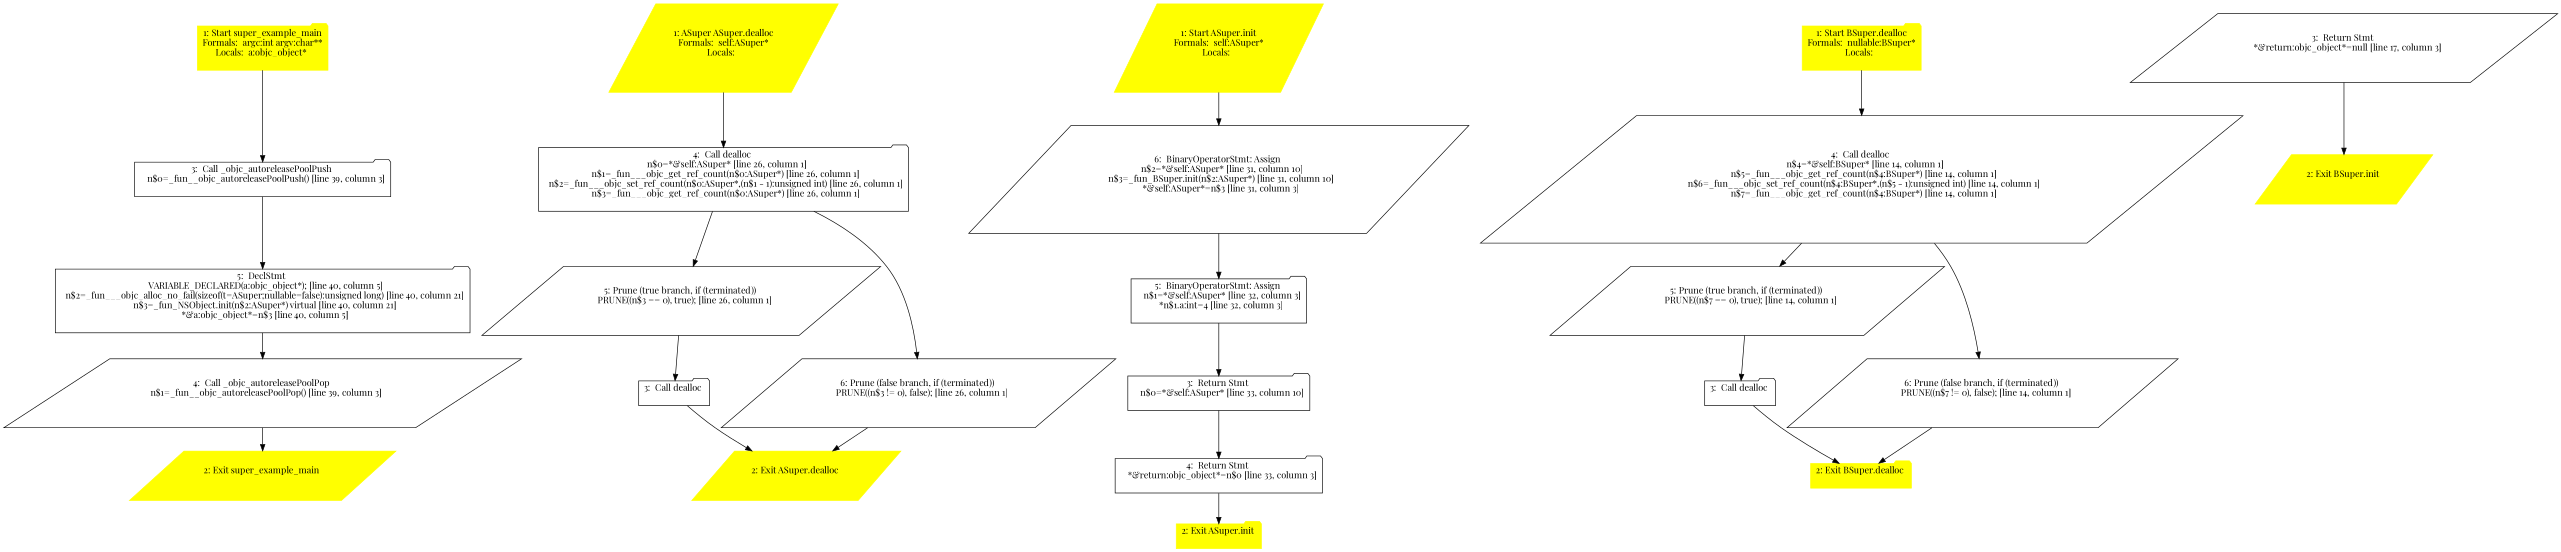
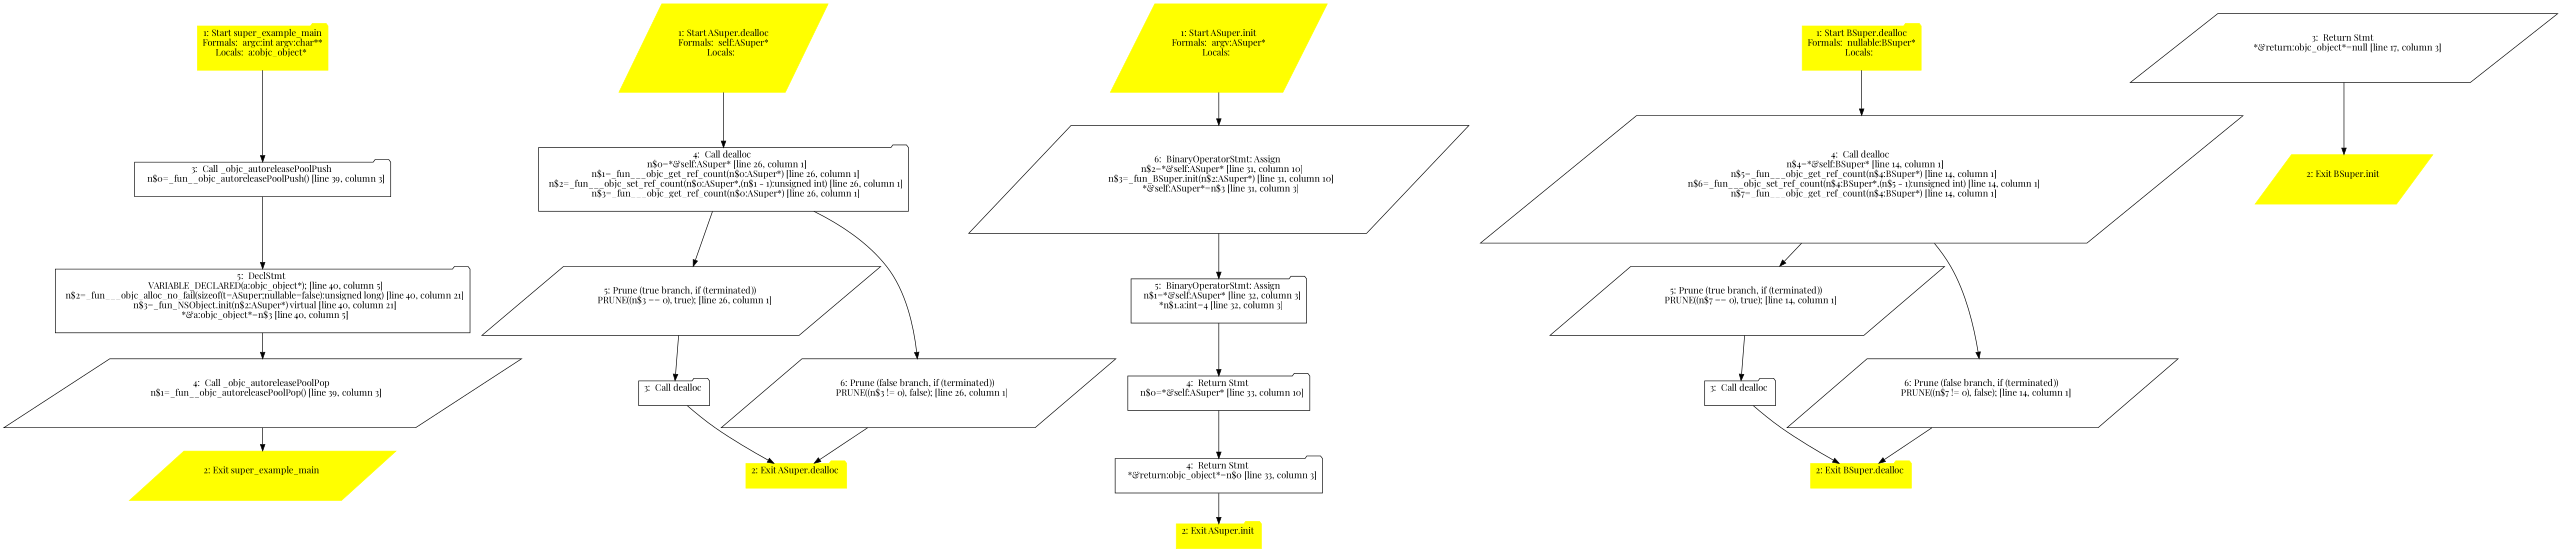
node "1: ASuper ASuper.dealloc Formals:  self:ASuper* Locals:": label "1: ASuper ASuper.dealloc Formals:  self:ASuper* Locals:" -> "1: Start ASuper.dealloc Formals:  self:ASuper* Locals:"
node "1: Start ASuper.init Formals:  self:ASuper* Locals:": label "1: Start ASuper.init Formals:  self:ASuper* Locals:" -> "1: Start ASuper.init Formals:  argv:ASuper* Locals:"
node "3:  Return Stmt n$0=*&self:ASuper* [line 33, column 10]": label "3:  Return Stmt n$0=*&self:ASuper* [line 33, column 10]" -> "4:  Return Stmt n$0=*&self:ASuper* [line 33, column 10]"
node "2: Exit ASuper.dealloc": shape parallelogram -> folder
